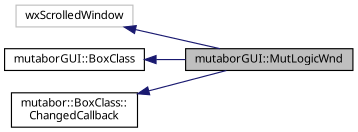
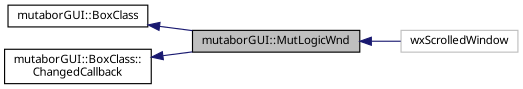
edge "mutaborGUI::MutLogicWnd" -> "wxScrolledWindow": reversed
node "mutabor::BoxClass:: ChangedCallback": label "mutabor::BoxClass:: ChangedCallback" -> "mutaborGUI::BoxClass:: ChangedCallback"
